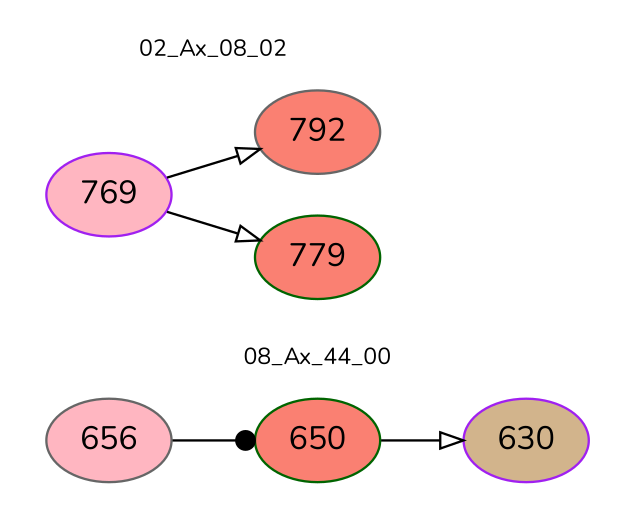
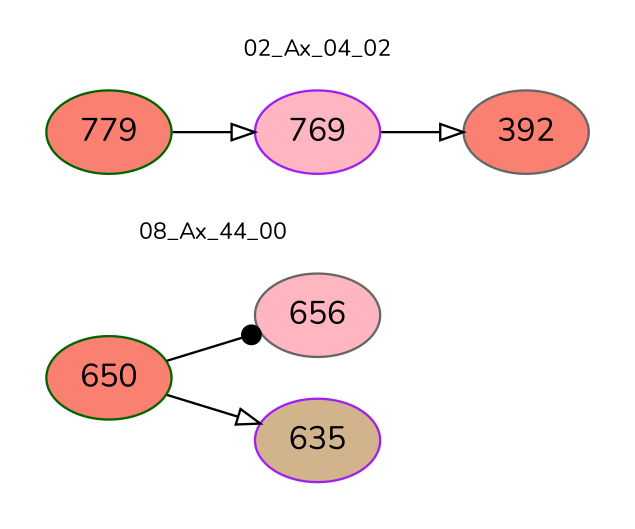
cluster "02_Ax_08_02": label "02_Ax_08_02" -> "02_Ax_04_02"
node "792": label "792" -> "392"
edge "769" -> "779": reversed
edge "656" -> "650": reversed
node "630": label "630" -> "635"
